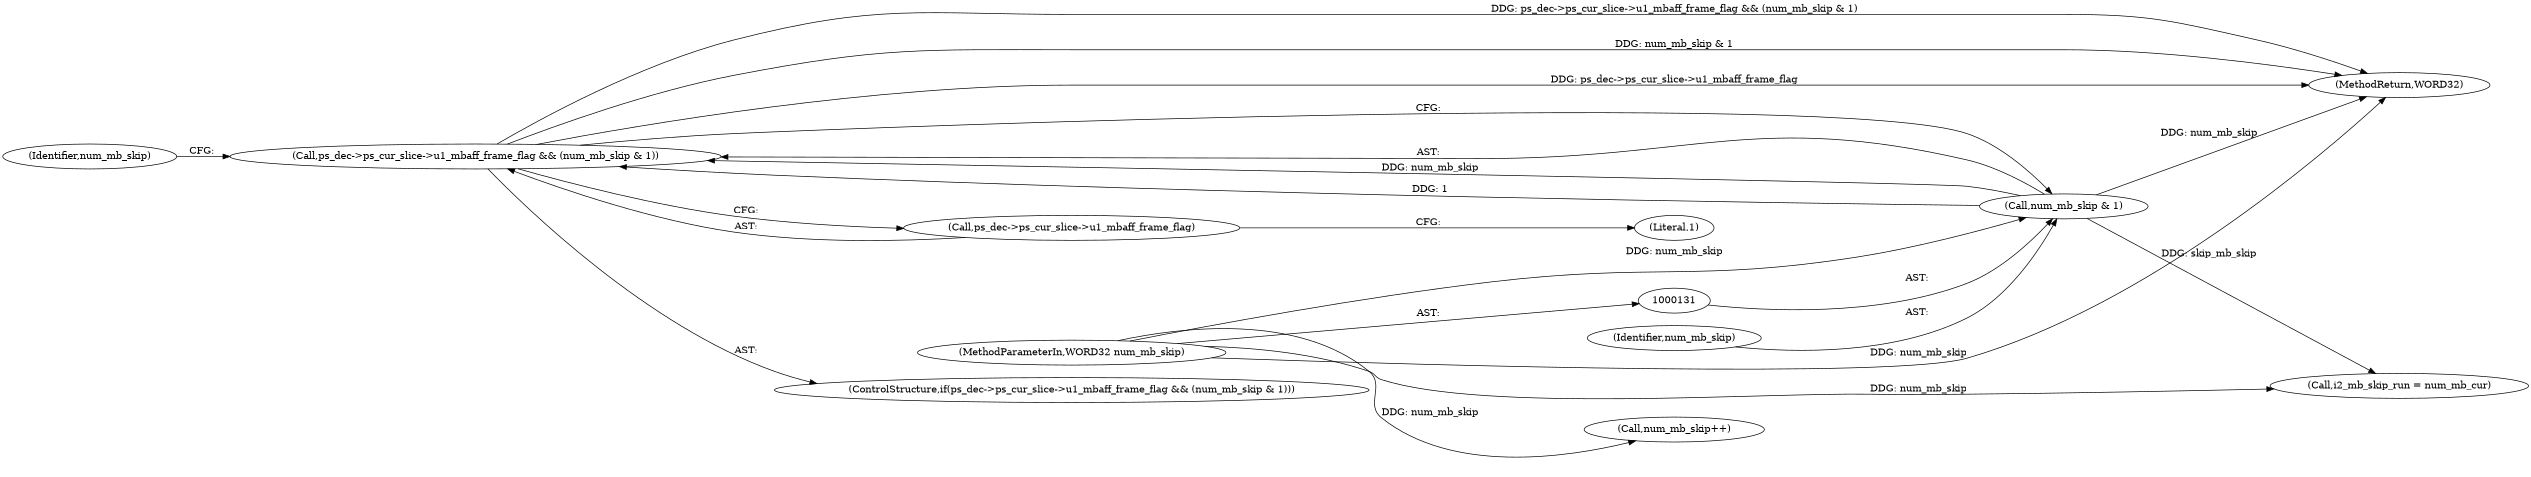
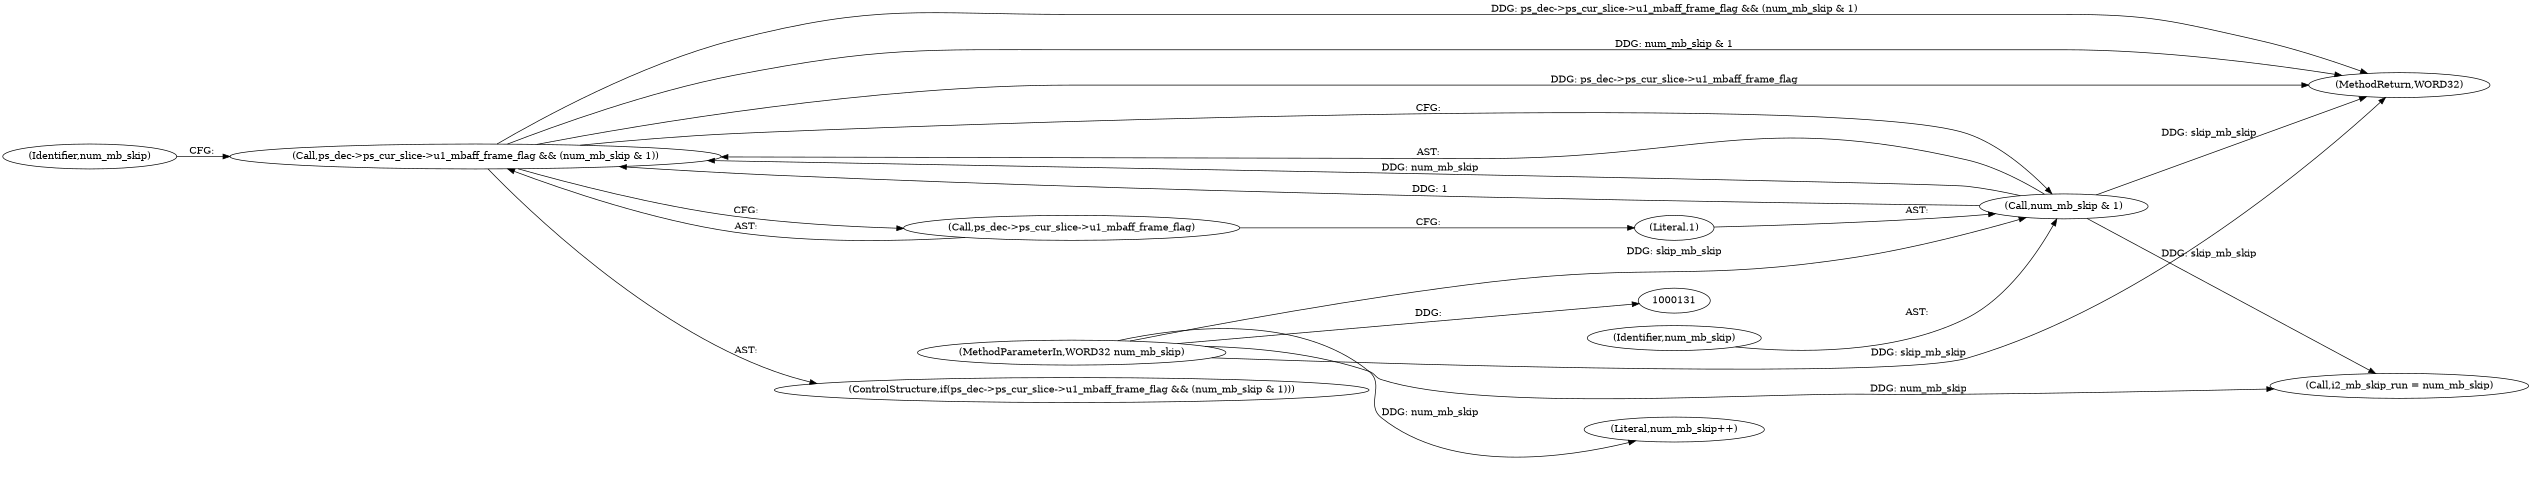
edge "(Call,num_mb_skip & 1)" -> "(MethodReturn,WORD32)": label "DDG: num_mb_skip" -> "DDG: skip_mb_skip"
edge "(MethodParameterIn,WORD32 num_mb_skip)" -> "(Call,num_mb_skip & 1)": label "DDG: num_mb_skip" -> "DDG: skip_mb_skip"
edge "1000131" -> "(Call,num_mb_skip & 1)": now "(Literal,1)" -> "(Call,num_mb_skip & 1)"
edge "(MethodParameterIn,WORD32 num_mb_skip)" -> "1000131": label "AST: " -> "DDG: "
edge "(MethodParameterIn,WORD32 num_mb_skip)" -> "(MethodReturn,WORD32)": label "DDG: num_mb_skip" -> "DDG: skip_mb_skip"
node "(Call,i2_mb_skip_run = num_mb_cur)": label "(Call,i2_mb_skip_run = num_mb_cur)" -> "(Call,i2_mb_skip_run = num_mb_skip)"
node "(Call,num_mb_skip++)": label "(Call,num_mb_skip++)" -> "(Literal,num_mb_skip++)"
